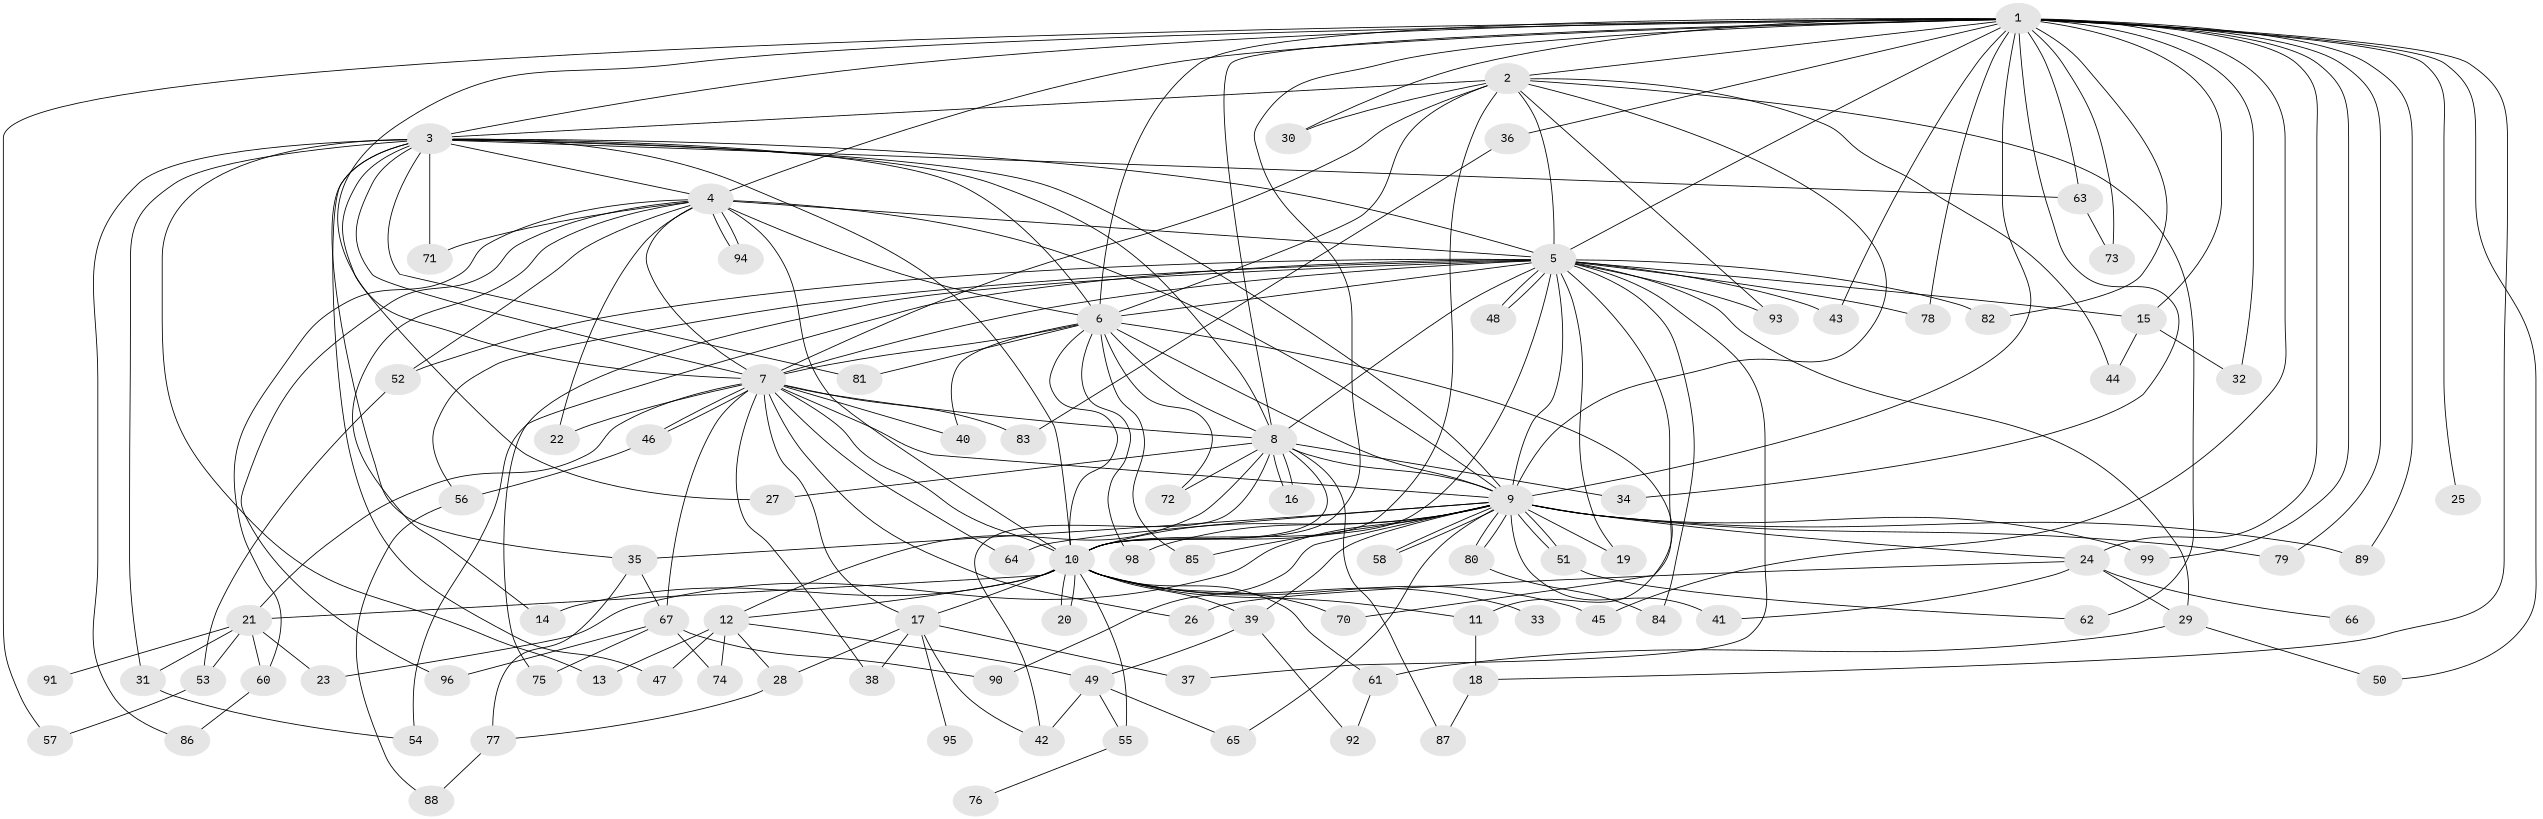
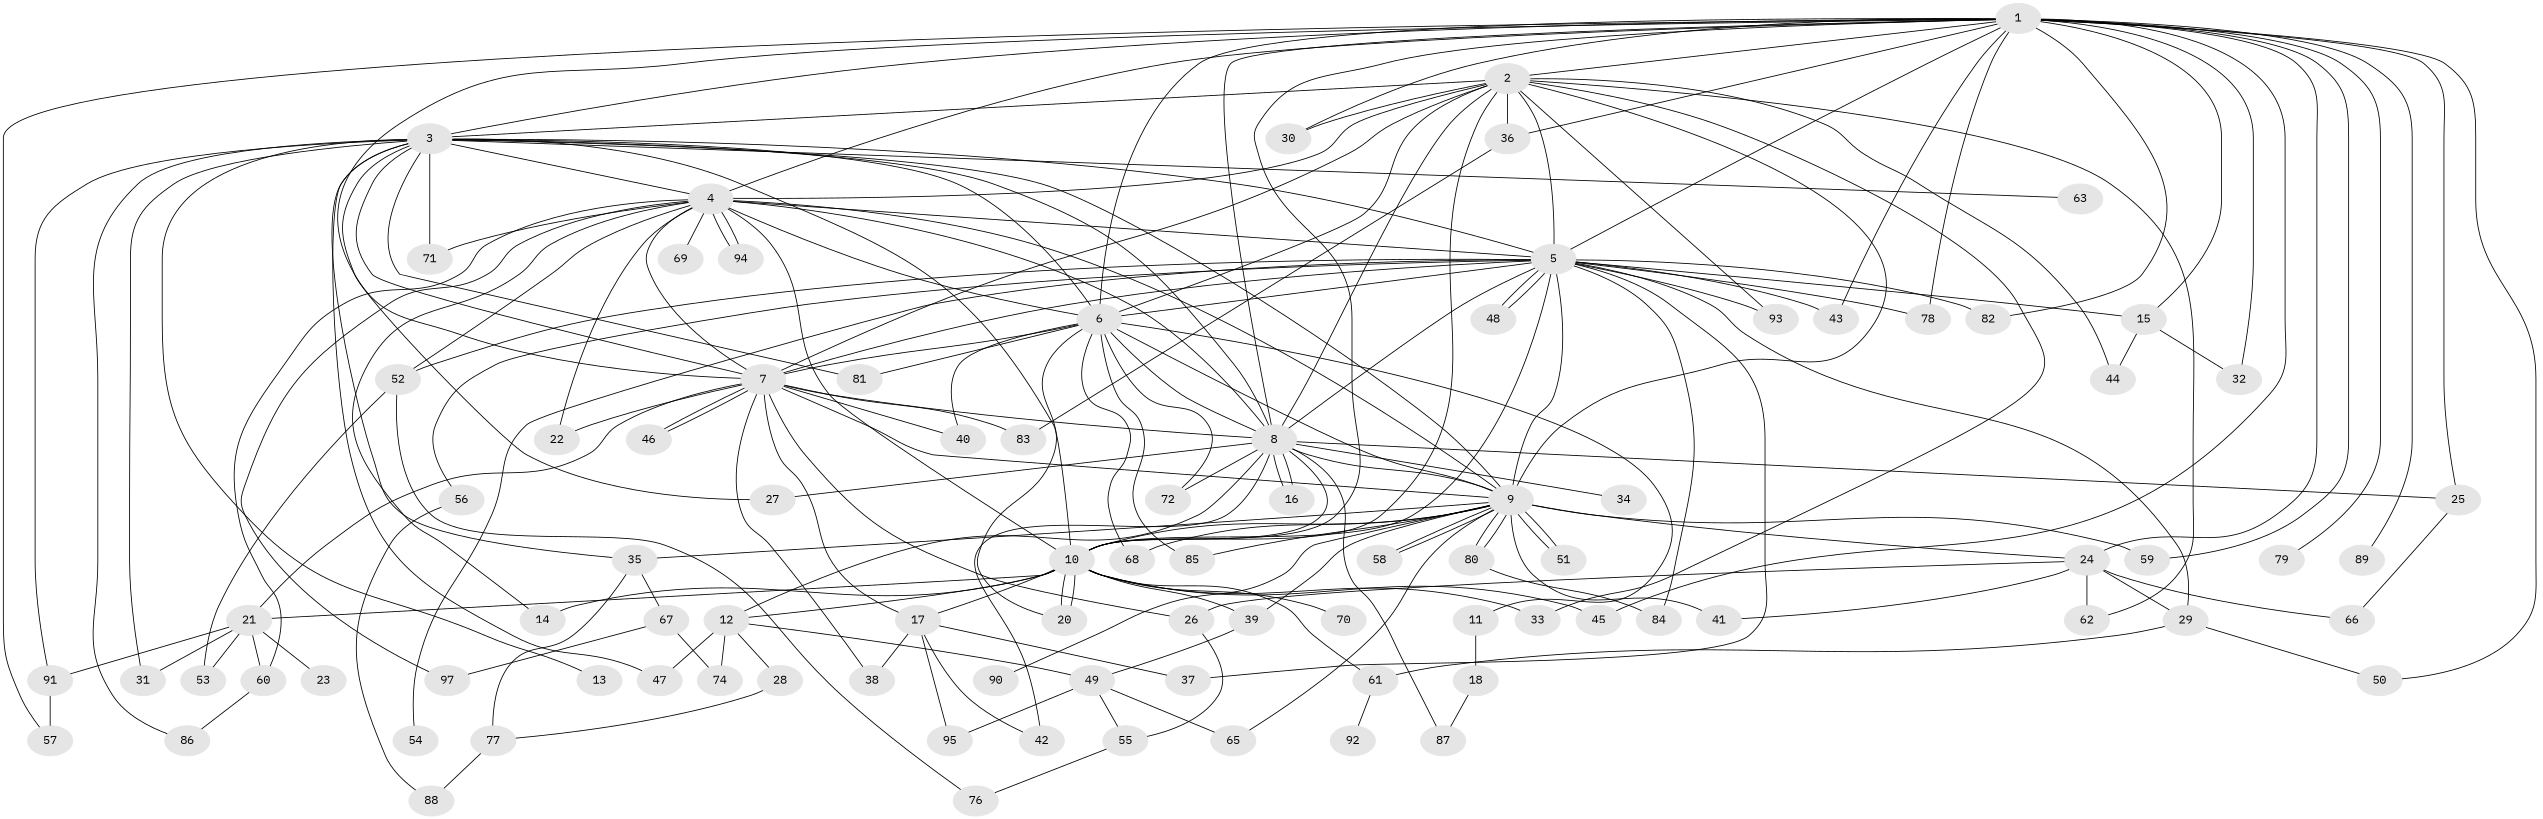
edge "1" -- "63": removed
edge "2" -- "36": added
edge "2" -- "4": added
edge "2" -- "8": added
edge "3" -- "91": added
node "69": added
edge "4" -- "8": added
node "73": removed
edge "2" -- "33": added
edge "1" -- "9": removed
edge "1" -- "34": removed
edge "6" -- "10": now "6" -- "20"
edge "8" -- "25": added
edge "46" -- "56": removed
edge "5" -- "70": removed
edge "7" -- "10": removed
edge "7" -- "67": removed
edge "9" -- "89": removed
edge "9" -- "79": removed
edge "52" -- "76": added
node "64": removed
node "98": label "98" -> "68"
node "19": removed
node "99": label "99" -> "59"
edge "25" -- "66": added
edge "9" -- "23": removed
edge "10" -- "11": removed
edge "51" -- "62": now "24" -- "62"
edge "1" -- "18": removed
edge "10" -- "55": now "26" -- "55"
edge "12" -- "13": removed
edge "17" -- "28": removed
edge "67" -- "90": removed
edge "39" -- "92": removed
node "96": label "96" -> "97"
node "75": removed
edge "49" -- "42": now "49" -- "95"
edge "53" -- "57": now "91" -- "57"
edge "31" -- "54": removed
